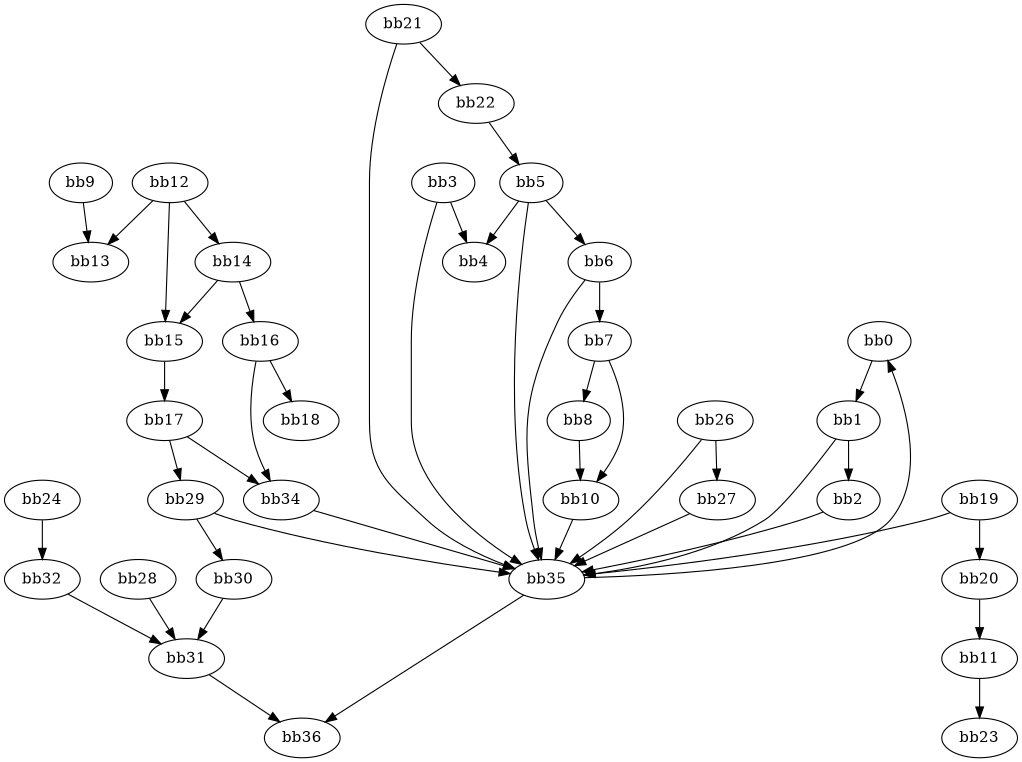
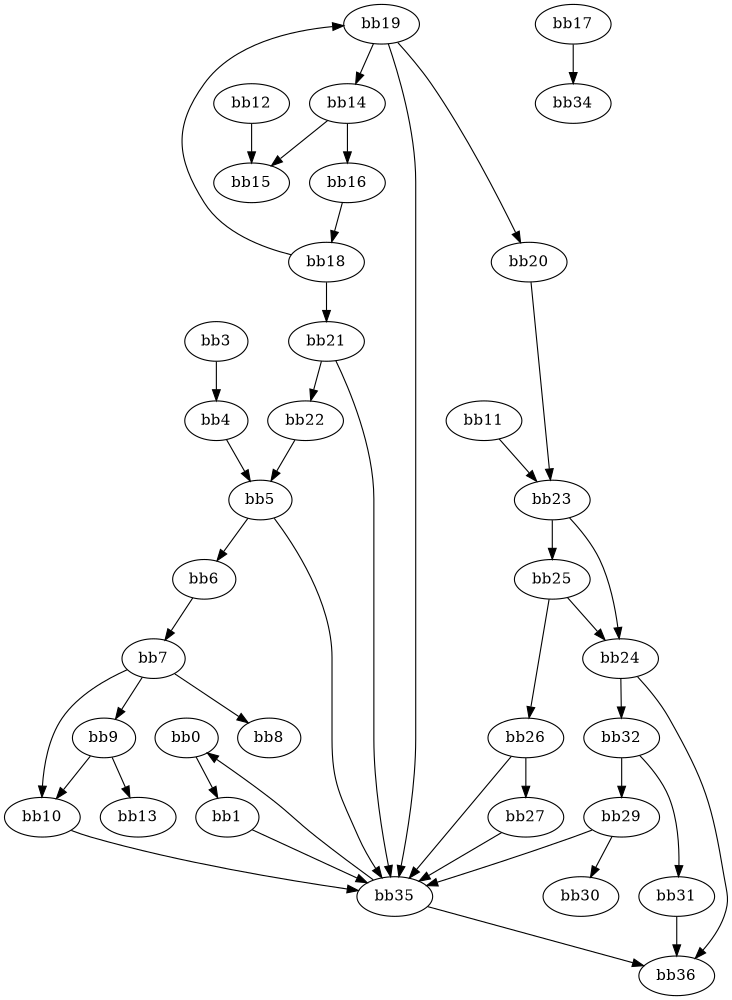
edge "bb18" -> "bb19": added
edge "bb12" -> "bb14": now "bb19" -> "bb14"
edge "bb5" -> "bb4": reversed
edge "bb12" -> "bb13": removed
edge "bb18" -> "bb21": added
edge "bb15" -> "bb17": removed
edge "bb3" -> "bb35": removed
edge "bb6" -> "bb35": removed
edge "bb16" -> "bb34": removed
edge "bb17" -> "bb29": now "bb32" -> "bb29"
edge "bb8" -> "bb10": now "bb9" -> "bb10"
node "bb2": removed
edge "bb34" -> "bb35": removed
edge "bb23" -> "bb24": added
node "bb28": removed
node "bb25": added
edge "bb30" -> "bb31": removed
edge "bb20" -> "bb11": now "bb20" -> "bb23"
edge "bb7" -> "bb9": added
edge "bb24" -> "bb36": added
